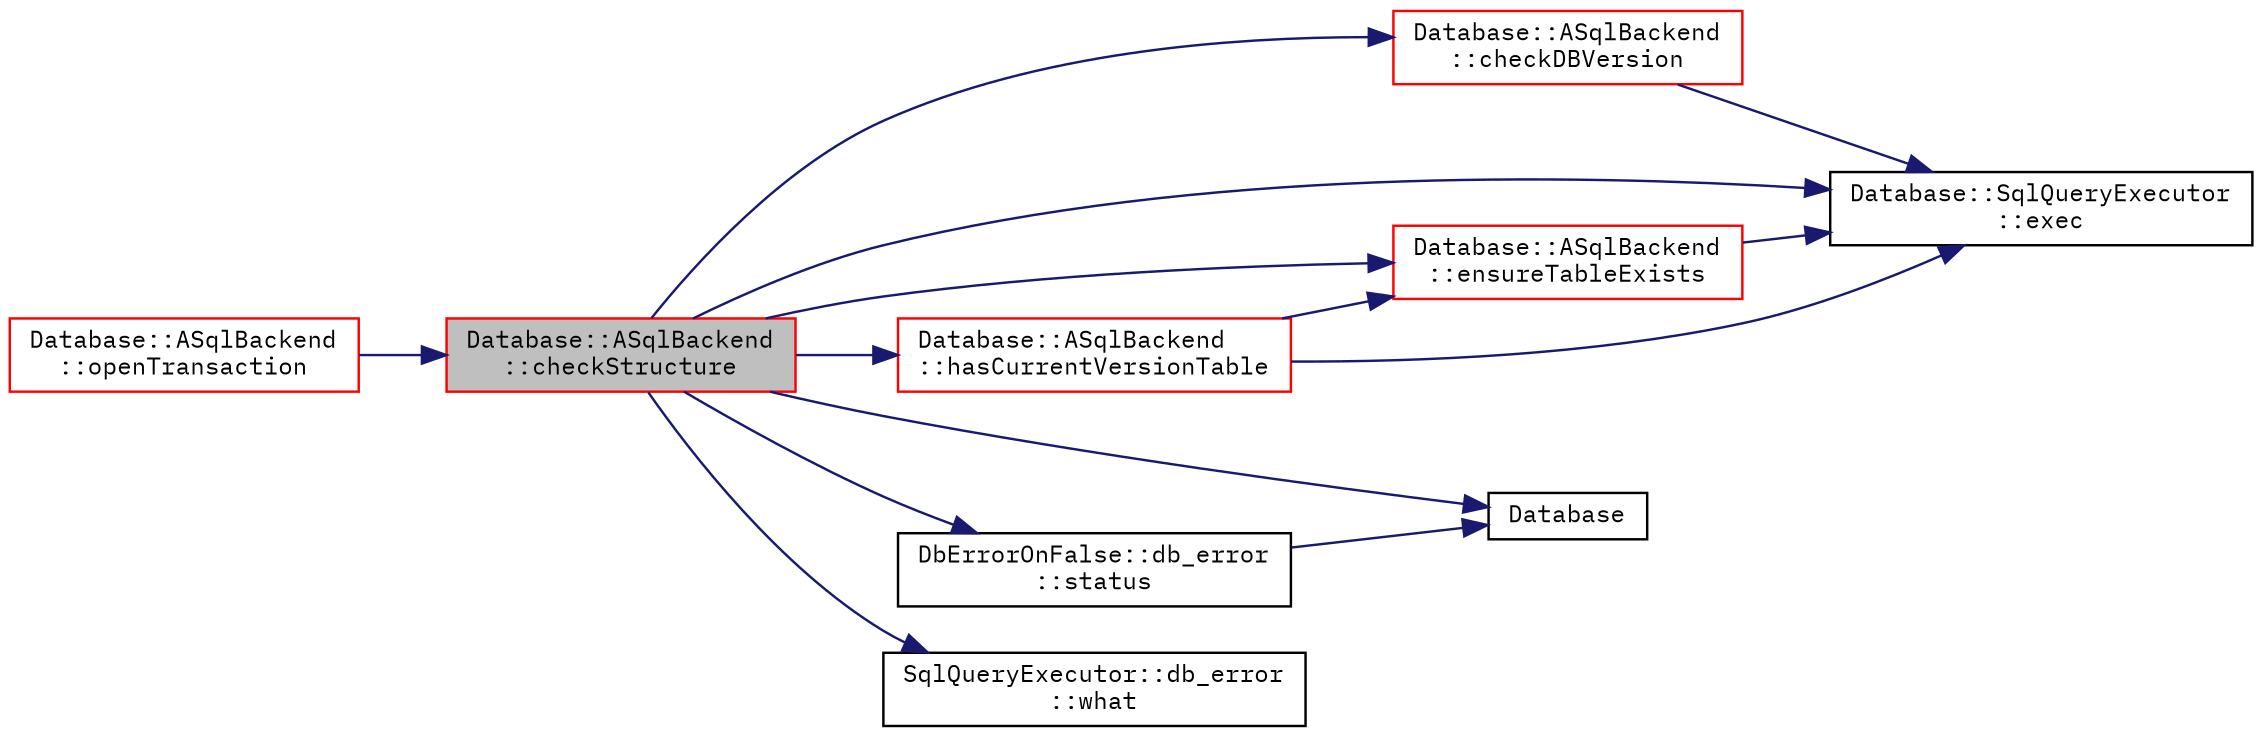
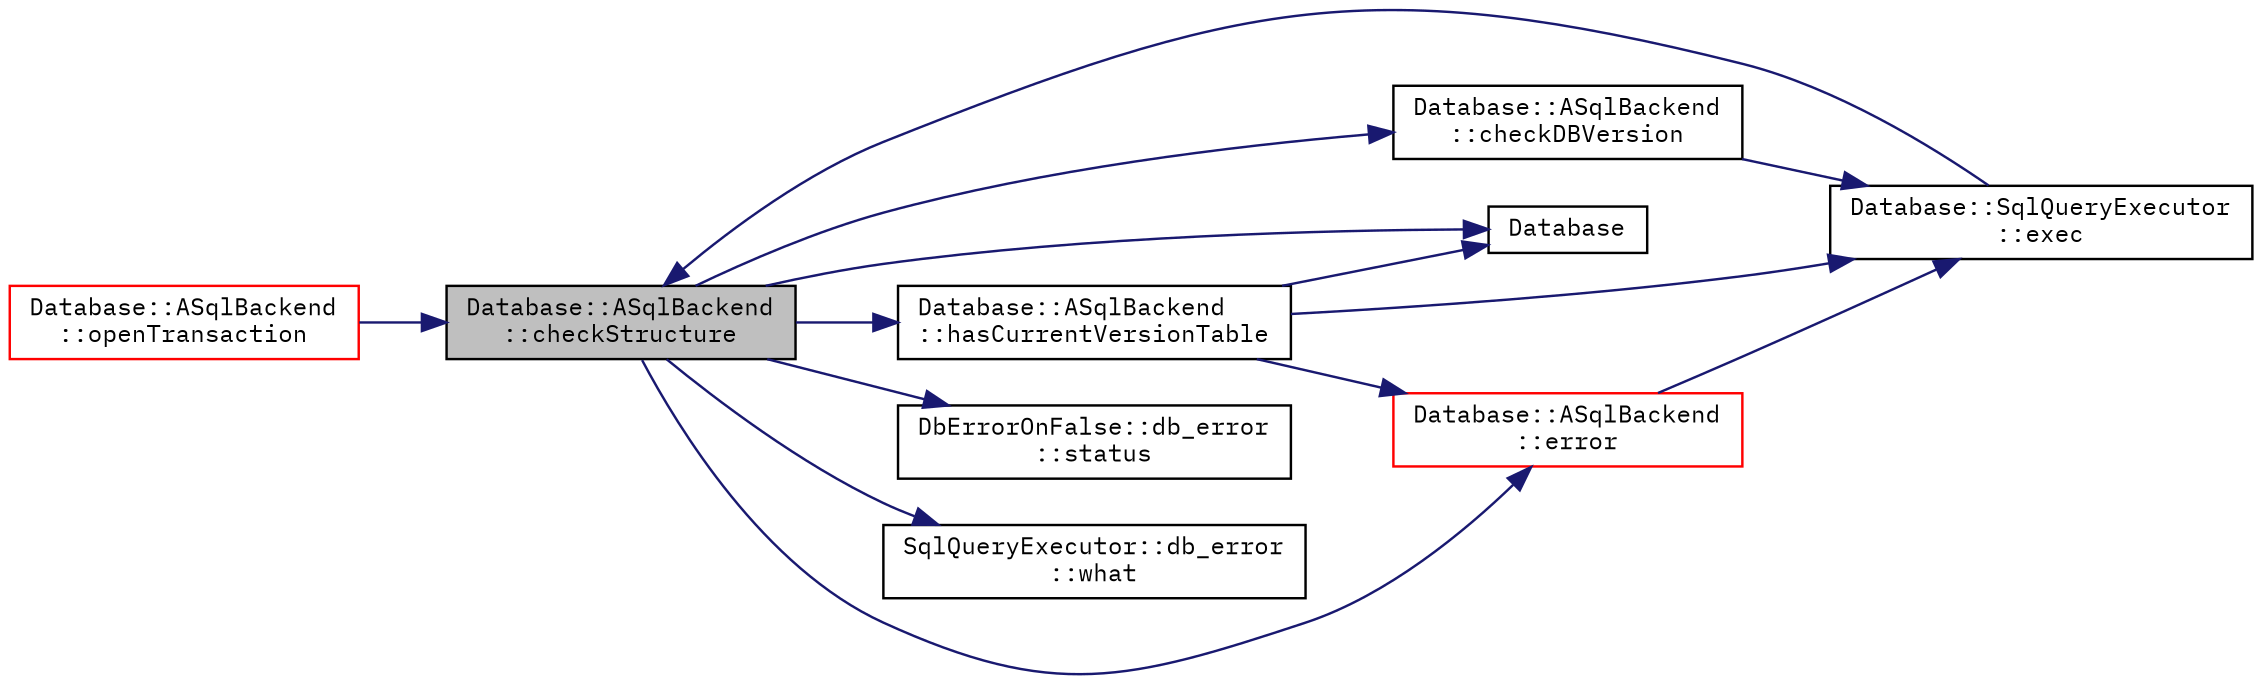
node "Database::ASqlBackend ::checkDBVersion": color red -> black
edge "Database::ASqlBackend ::checkStructure" -> "Database::SqlQueryExecutor ::exec": reversed
node "Database::ASqlBackend ::ensureTableExists": label "Database::ASqlBackend ::ensureTableExists" -> "Database::ASqlBackend ::error"
node "Database::ASqlBackend ::checkStructure": color red -> black
node "Database::ASqlBackend ::hasCurrentVersionTable": color red -> black
edge "DbErrorOnFalse::db_error ::status" -> "Database": now "Database::ASqlBackend ::hasCurrentVersionTable" -> "Database"
